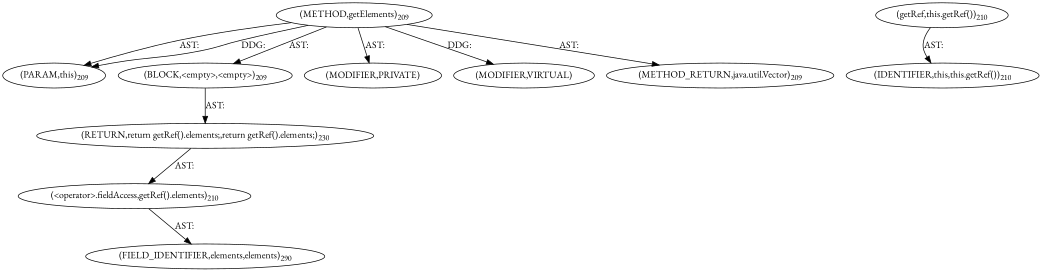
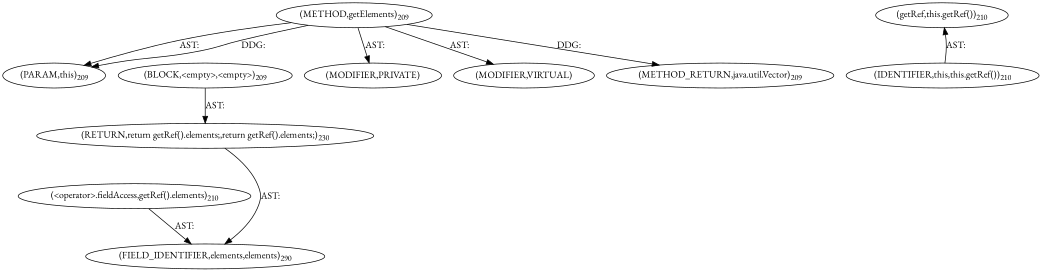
edge "(getRef,this.getRef())" -> "(IDENTIFIER,this,this.getRef())": reversed
edge "(METHOD,getElements)" -> "(BLOCK,<empty>,<empty>)": removed, label "AST:"
edge "(METHOD,getElements)" -> "(MODIFIER,VIRTUAL)": label "DDG: " -> "AST: "
edge "(METHOD,getElements)" -> "(METHOD_RETURN,java.util.Vector)": label "AST: " -> "DDG: "
edge "(RETURN,return getRef().elements;,return getRef().elements;)" -> "(<operator>.fieldAccess,getRef().elements)": now "(RETURN,return getRef().elements;,return getRef().elements;)" -> "(FIELD_IDENTIFIER,elements,elements)"
